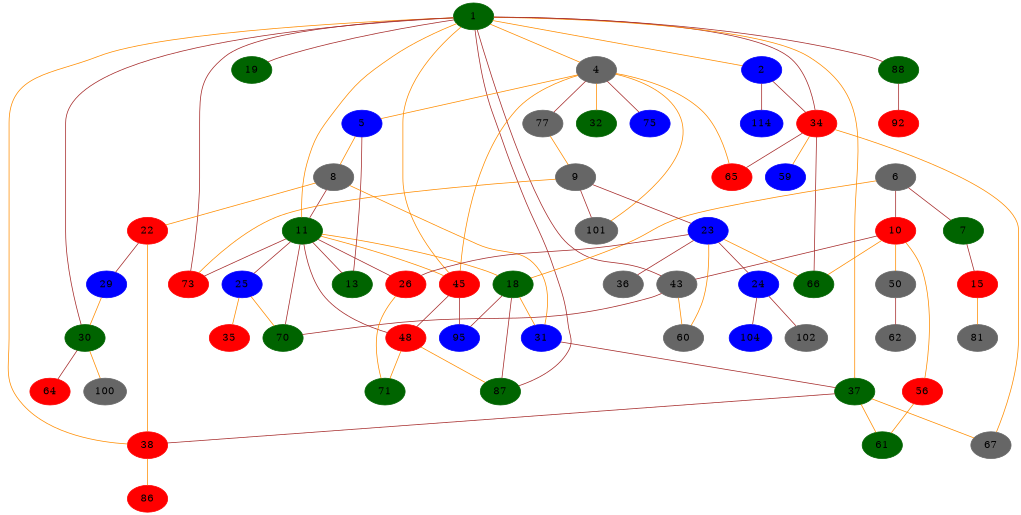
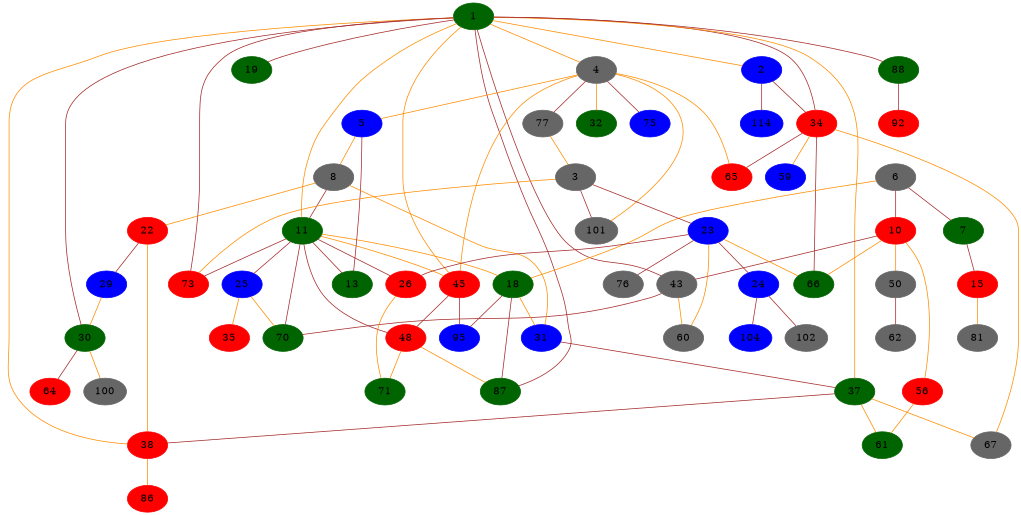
node "9": label "9" -> "3"
node "36": label "36" -> "76"
